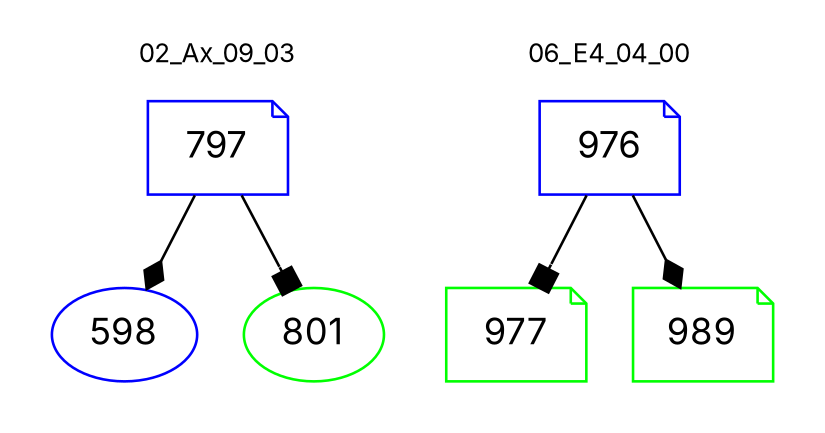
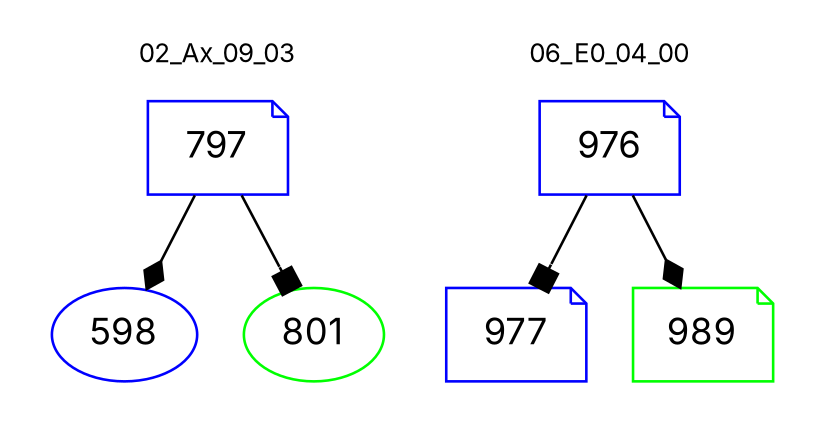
cluster "06_E4_04_00": label "06_E4_04_00" -> "06_E0_04_00"
node "977": color green -> blue
